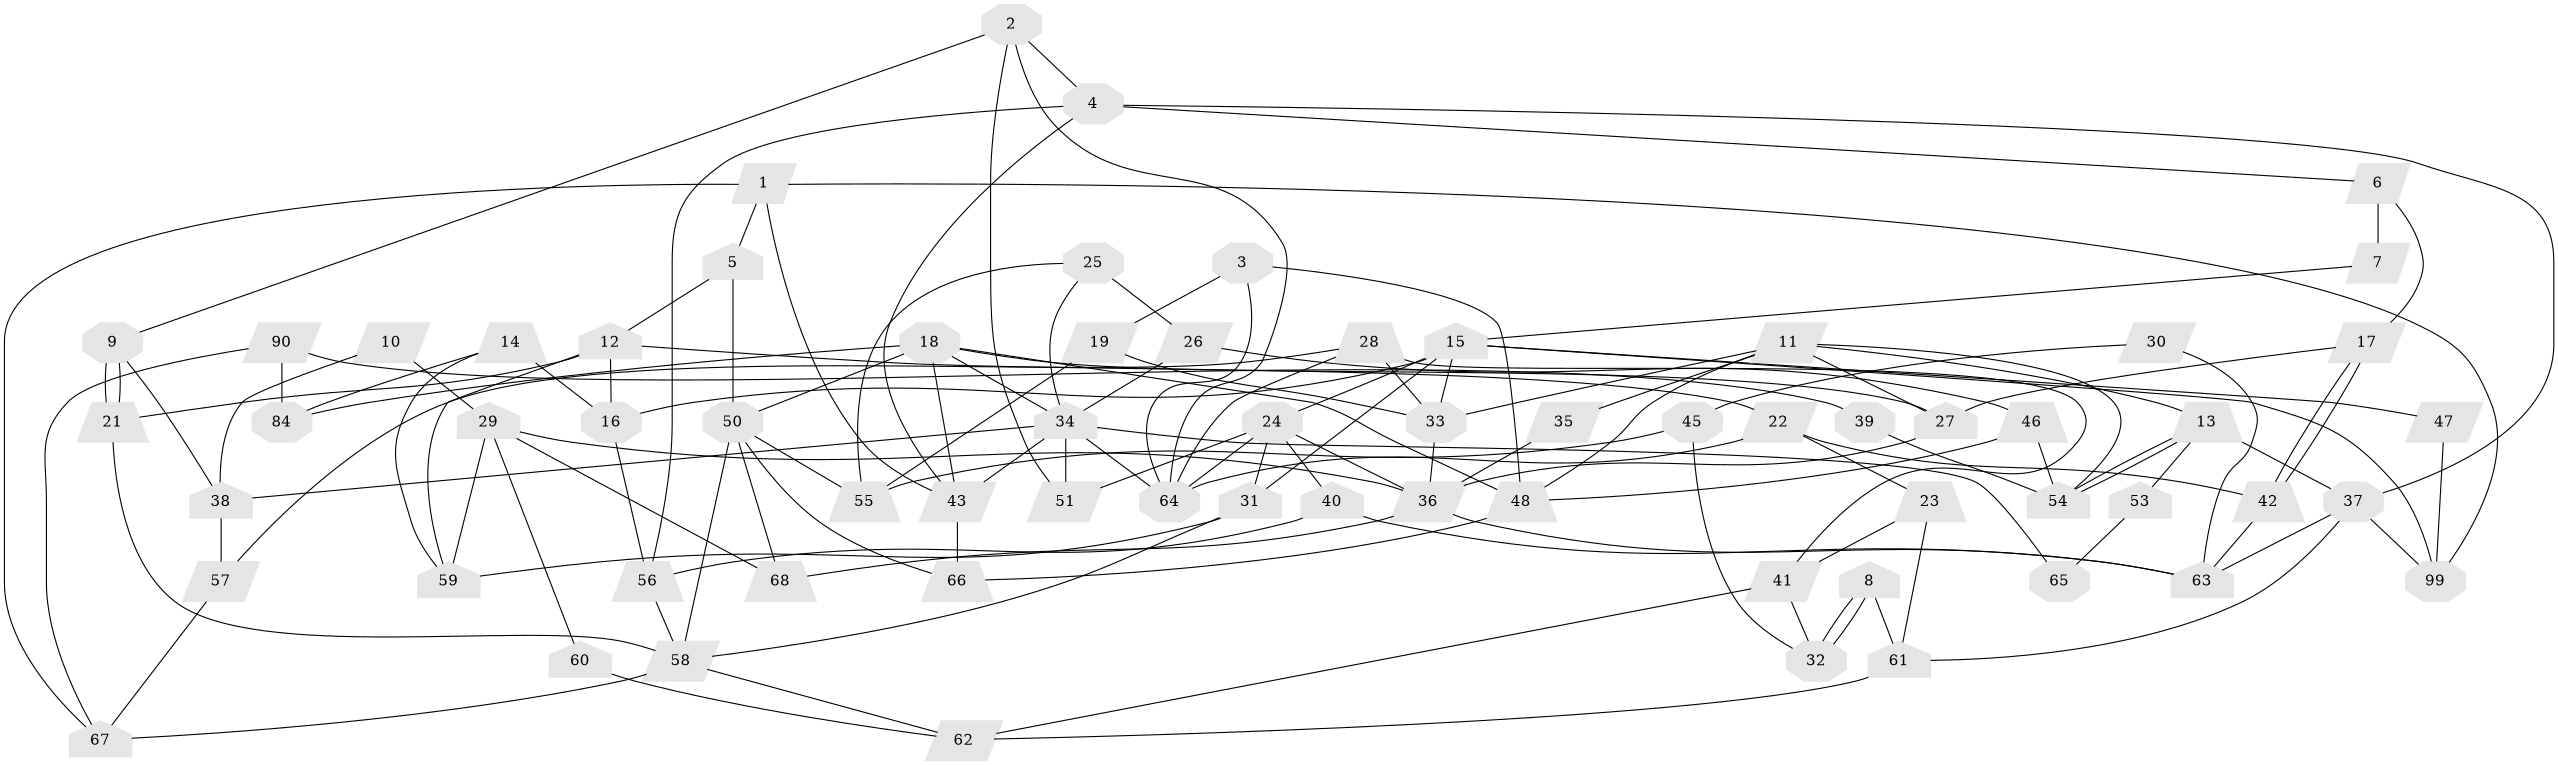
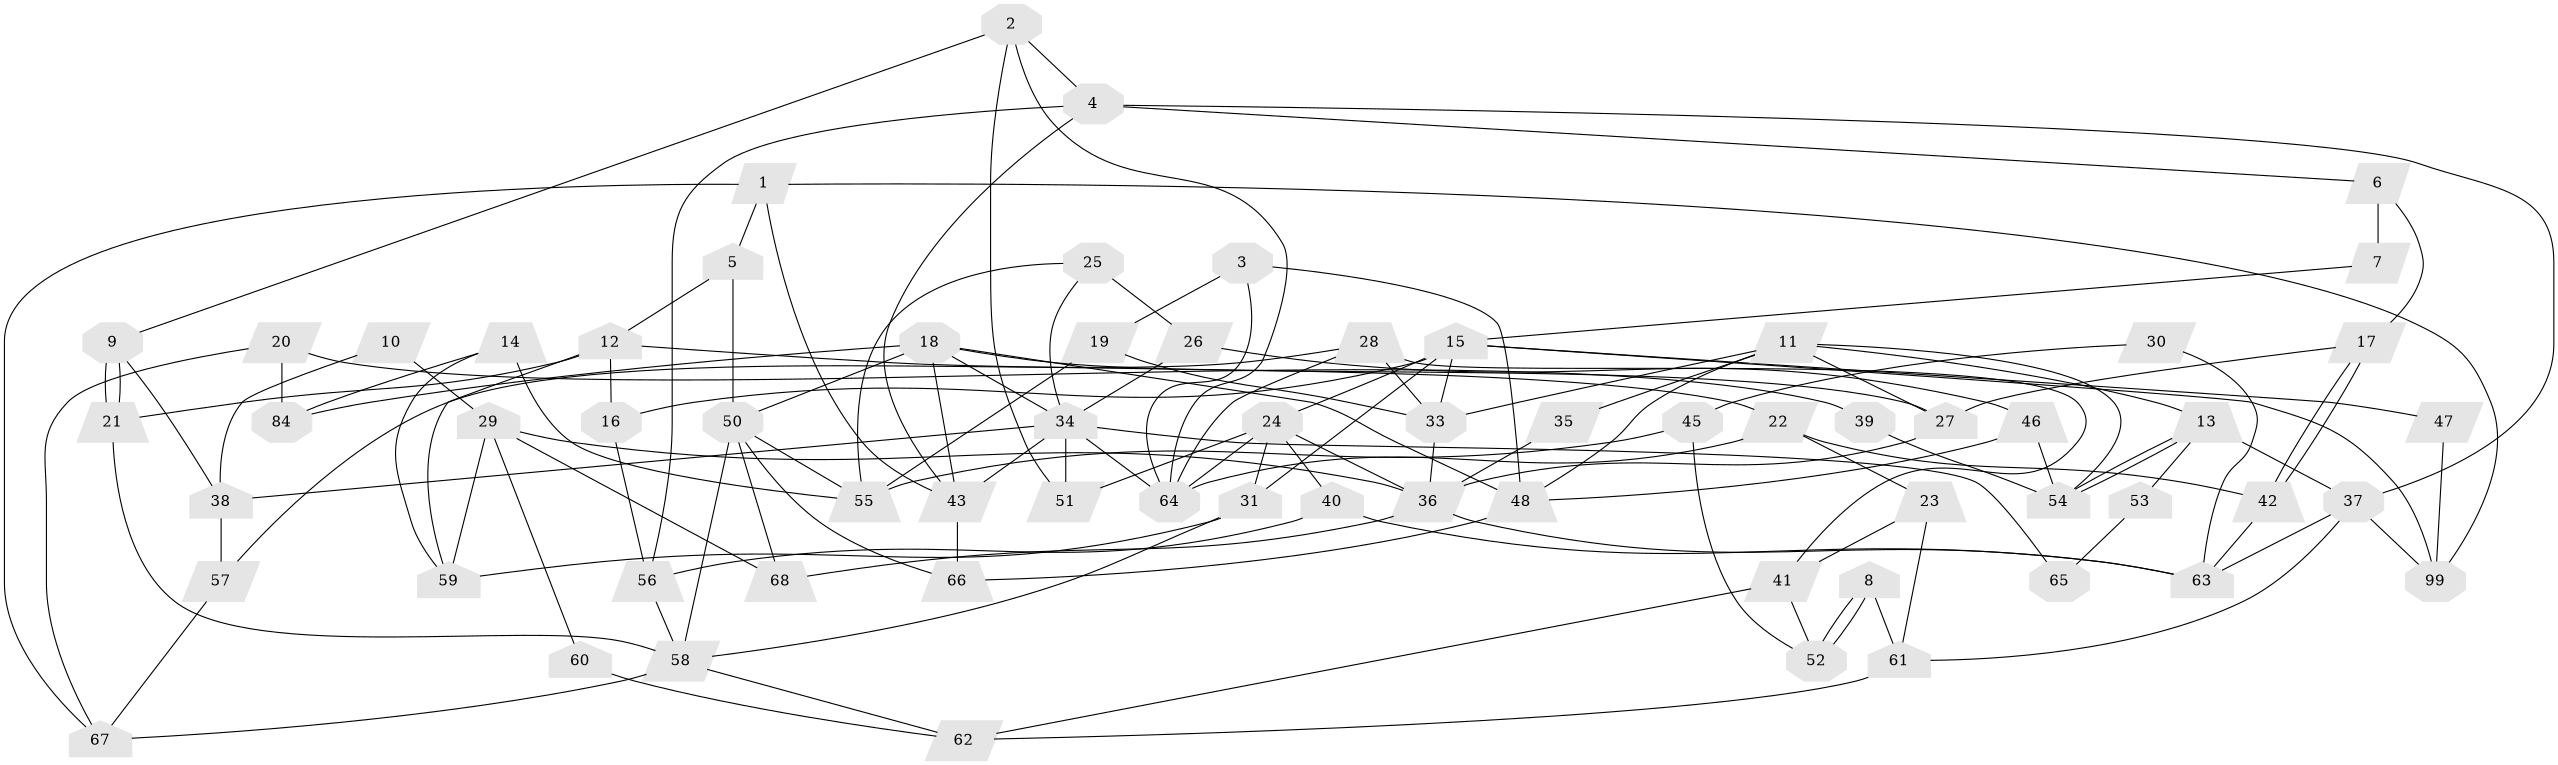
node "90": label "90" -> "20"
edge "14" -- "16": now "14" -- "55"
node "32": label "32" -> "52"
